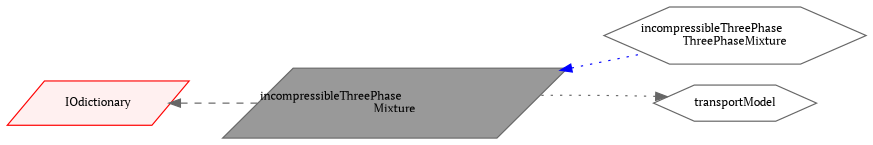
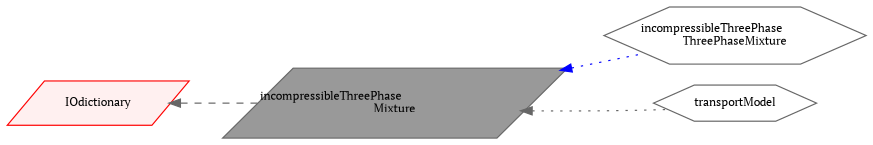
edge "incompressibleThreePhase Mixture" -> "transportModel": reversed
